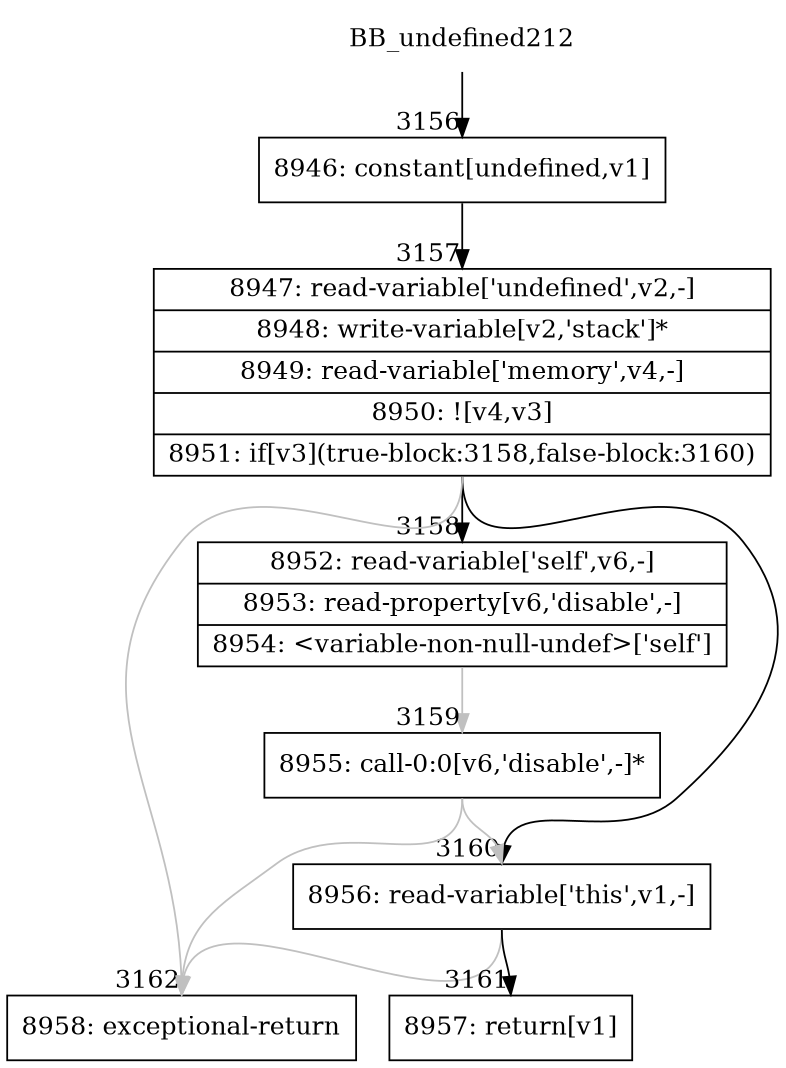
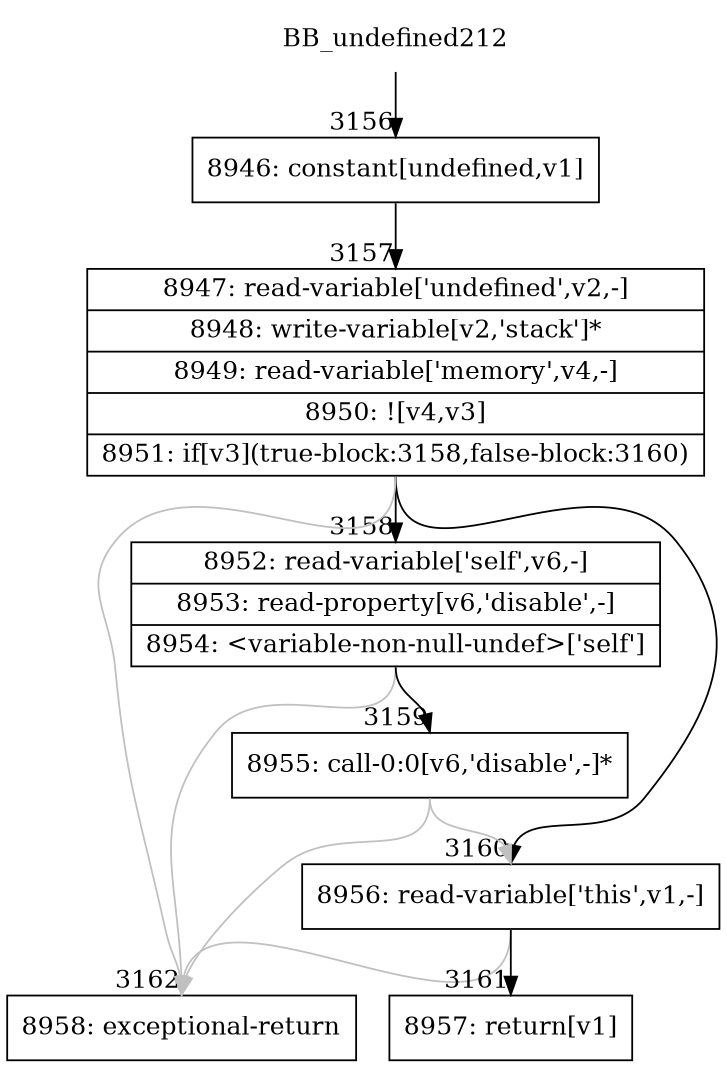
edge "8952: read-variable['self',v6,-]" -> "8955: call-0:0[v6,'disable',-]*": color gray -> black
edge "8952: read-variable['self',v6,-]" -> "8958: exceptional-return": added
